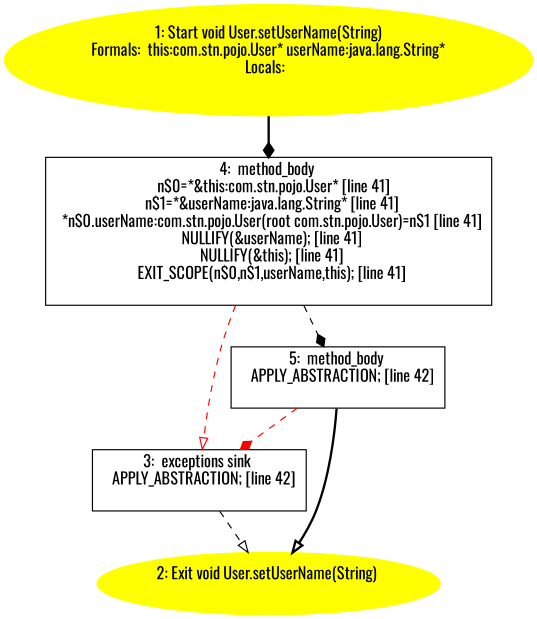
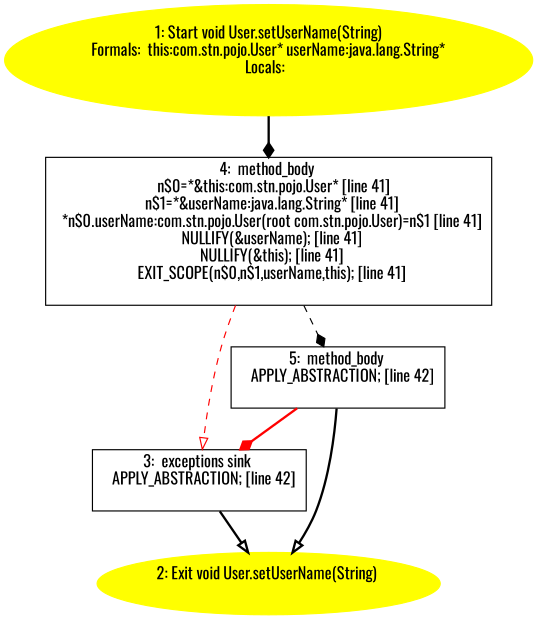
edge "5:  method_body APPLY_ABSTRACTION; [line 42]" -> "3:  exceptions sink APPLY_ABSTRACTION; [line 42]": style dashed -> bold
edge "3:  exceptions sink APPLY_ABSTRACTION; [line 42]" -> "2: Exit void User.setUserName(String)": style dashed -> bold
